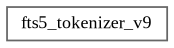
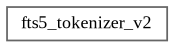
node "fts5_tokenizer_v9": label "fts5_tokenizer_v9" -> "fts5_tokenizer_v2"
